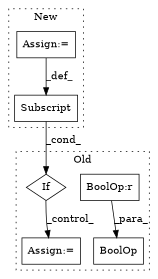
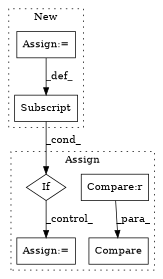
cluster "Old": label "Old" -> "Assign"
node "BoolOp:r": label "BoolOp:r" -> "Compare:r"
node "BoolOp": label "BoolOp" -> "Compare"
